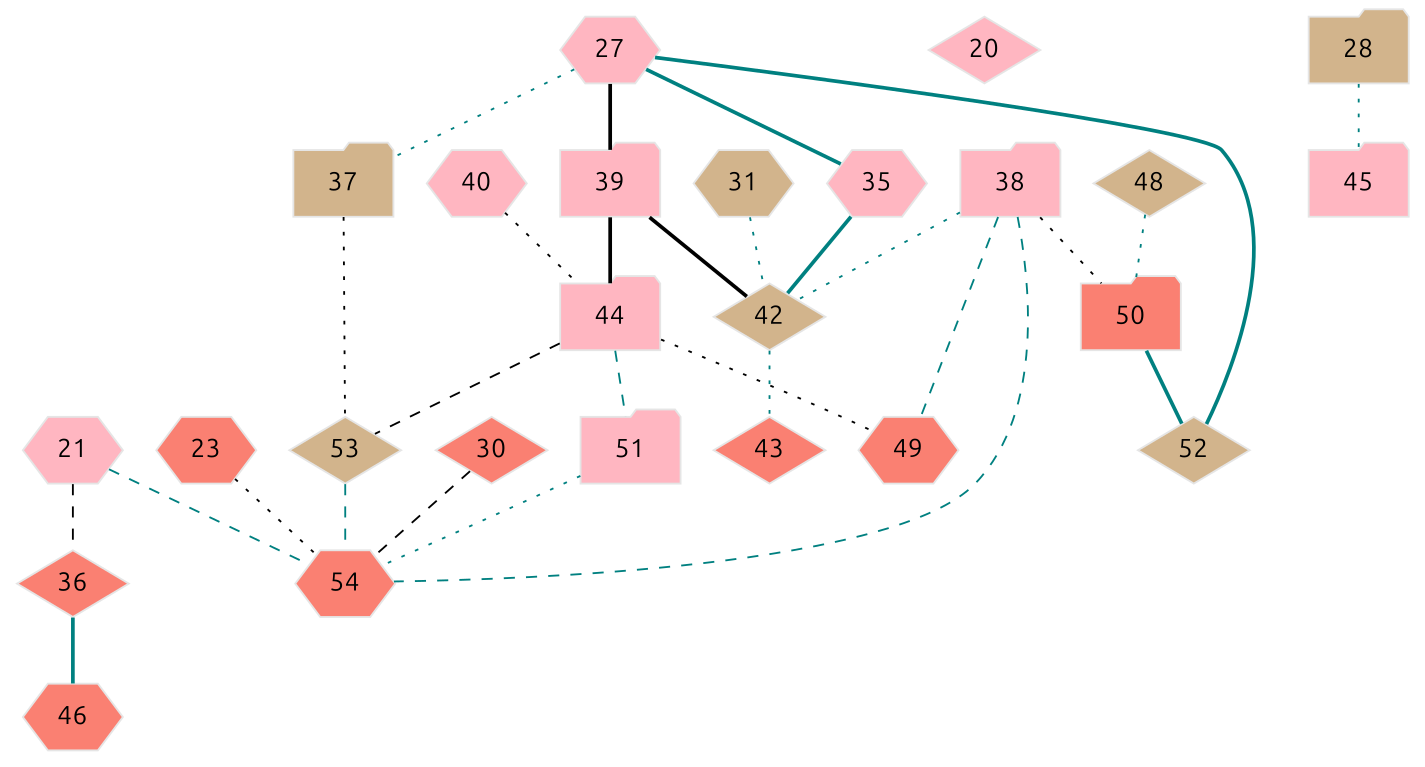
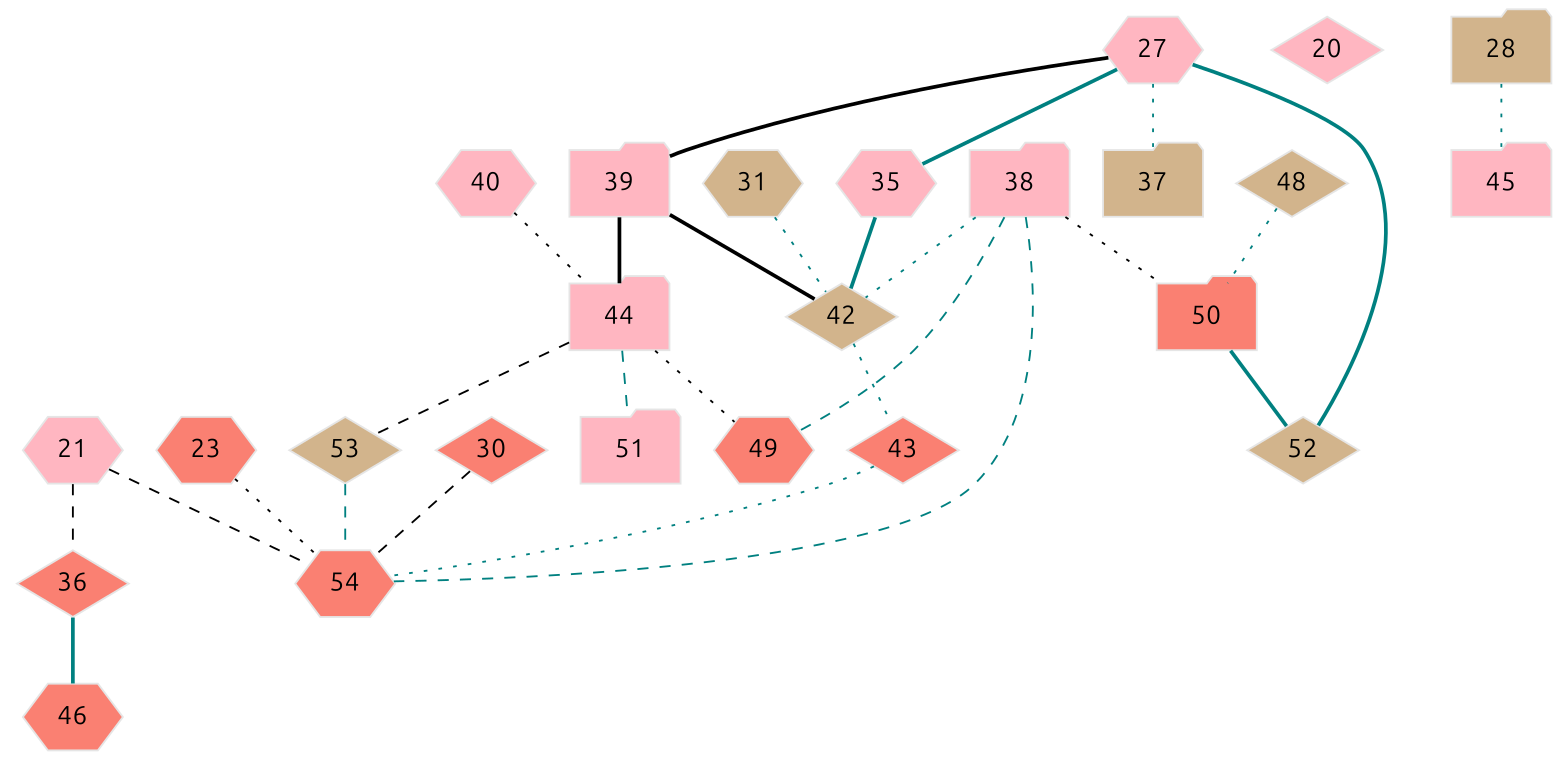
edge "37" -- "53": removed
edge "21" -- "54": color teal -> black
edge "51" -- "54": now "43" -- "54"
